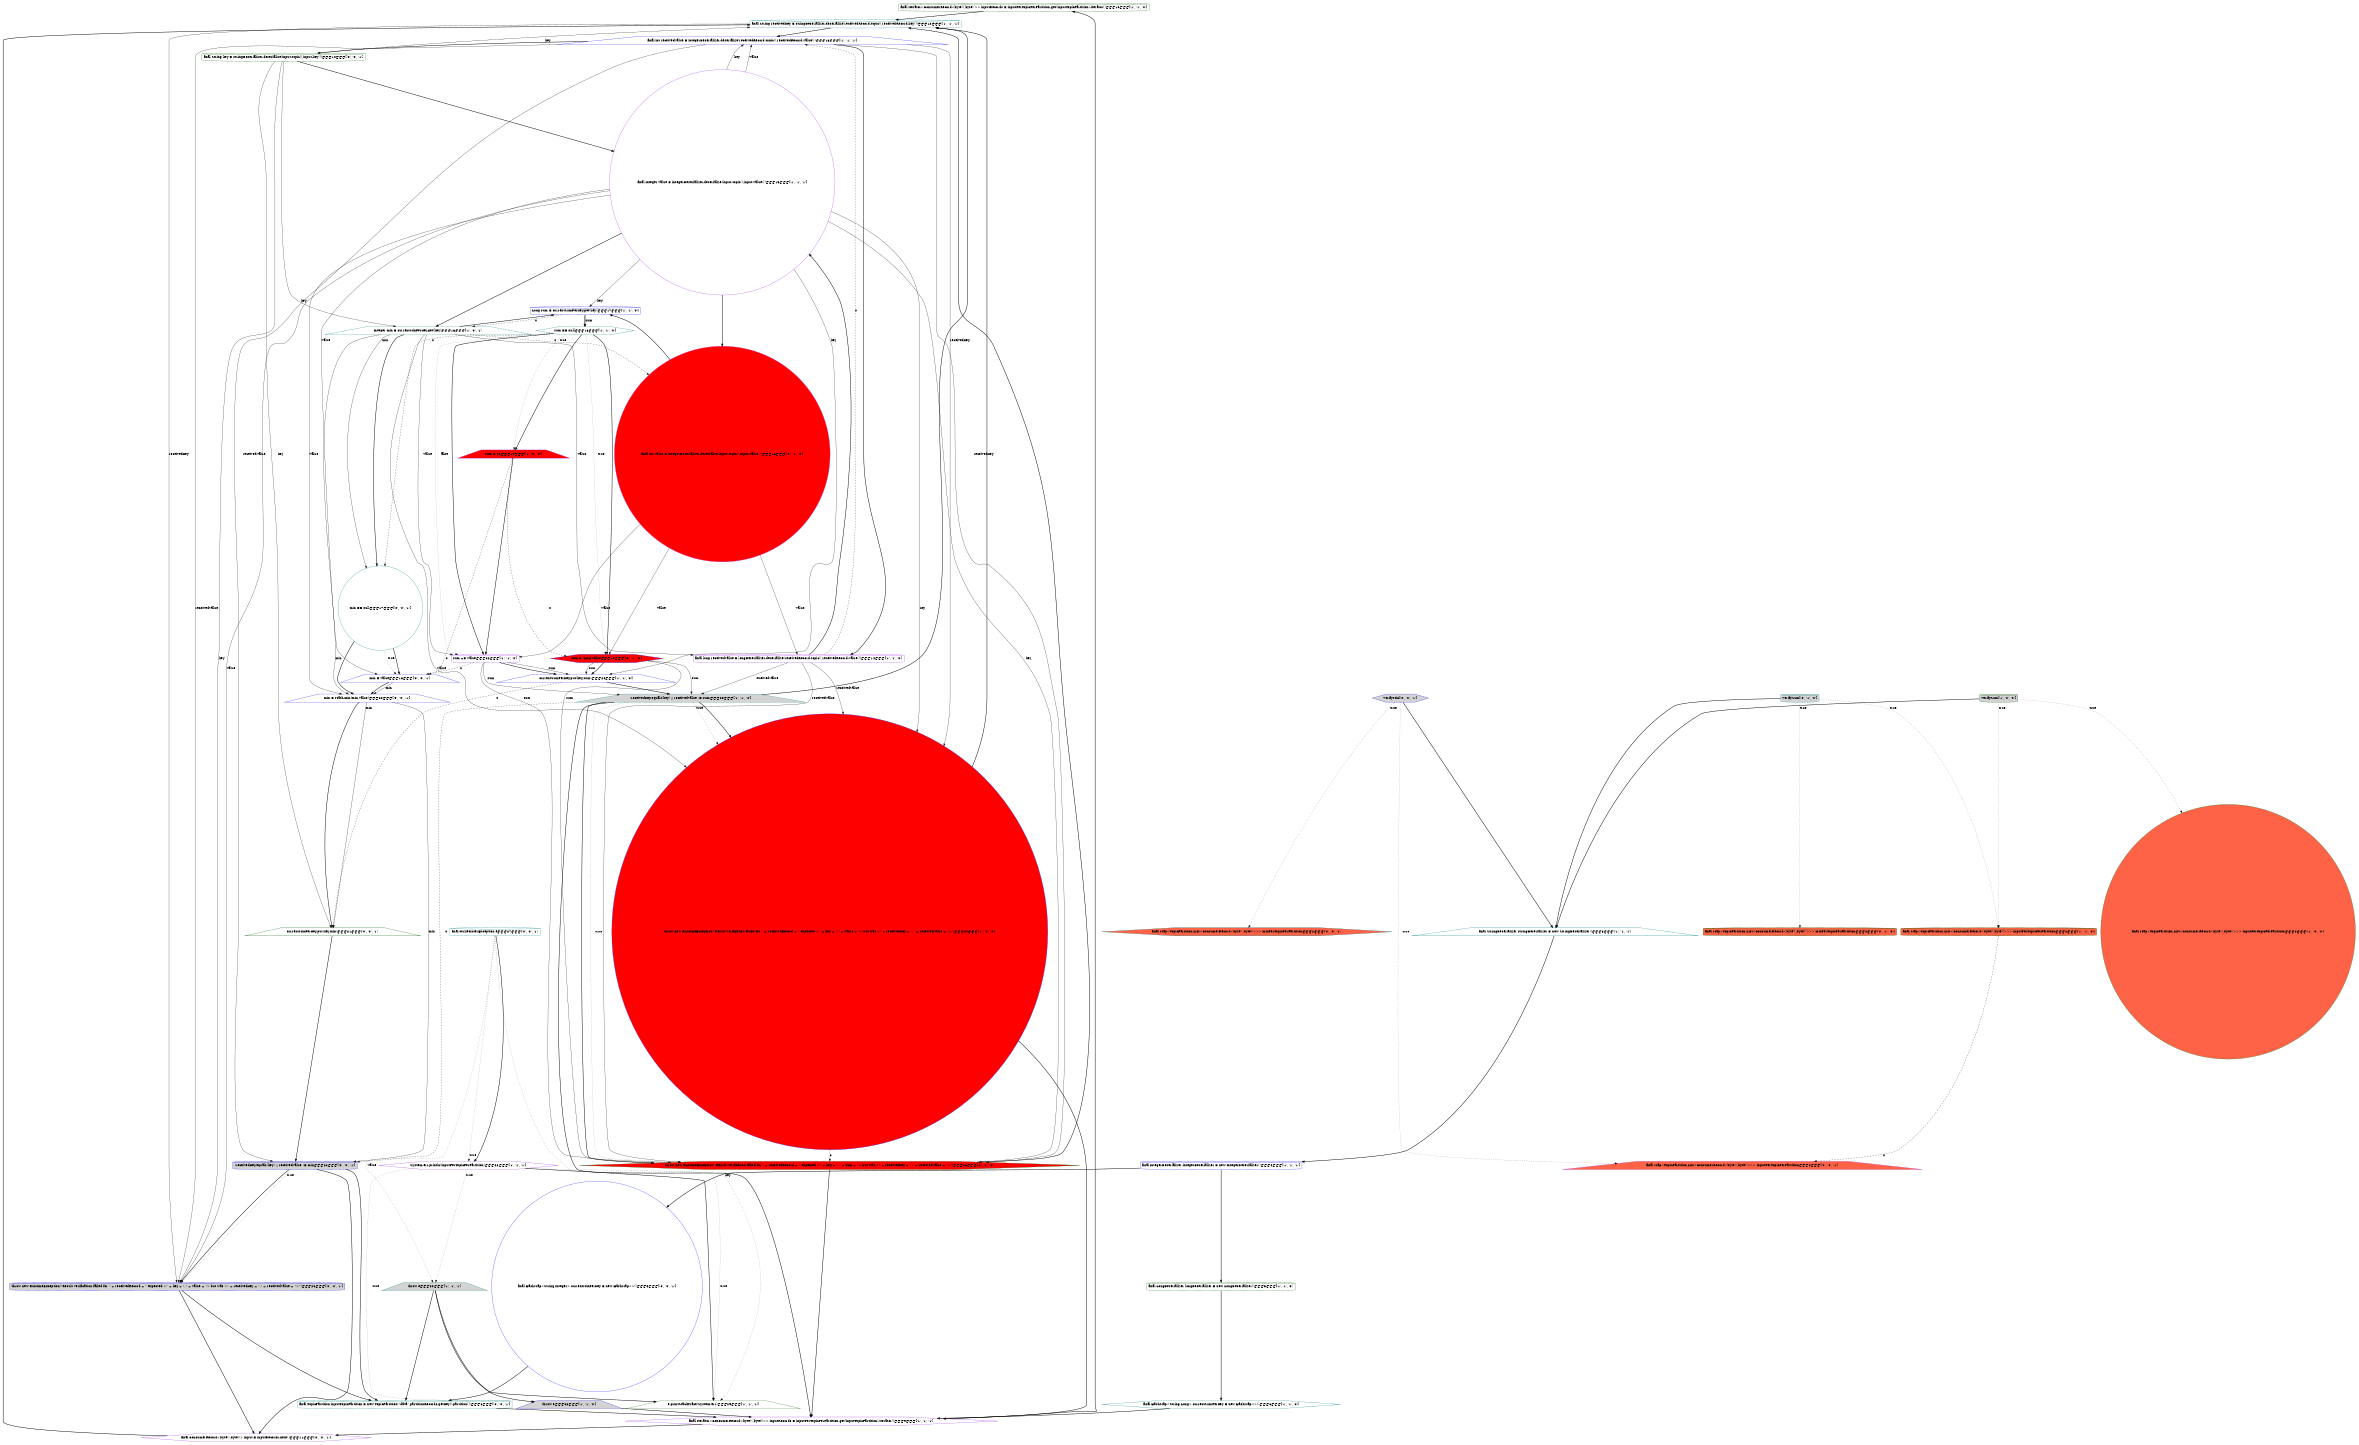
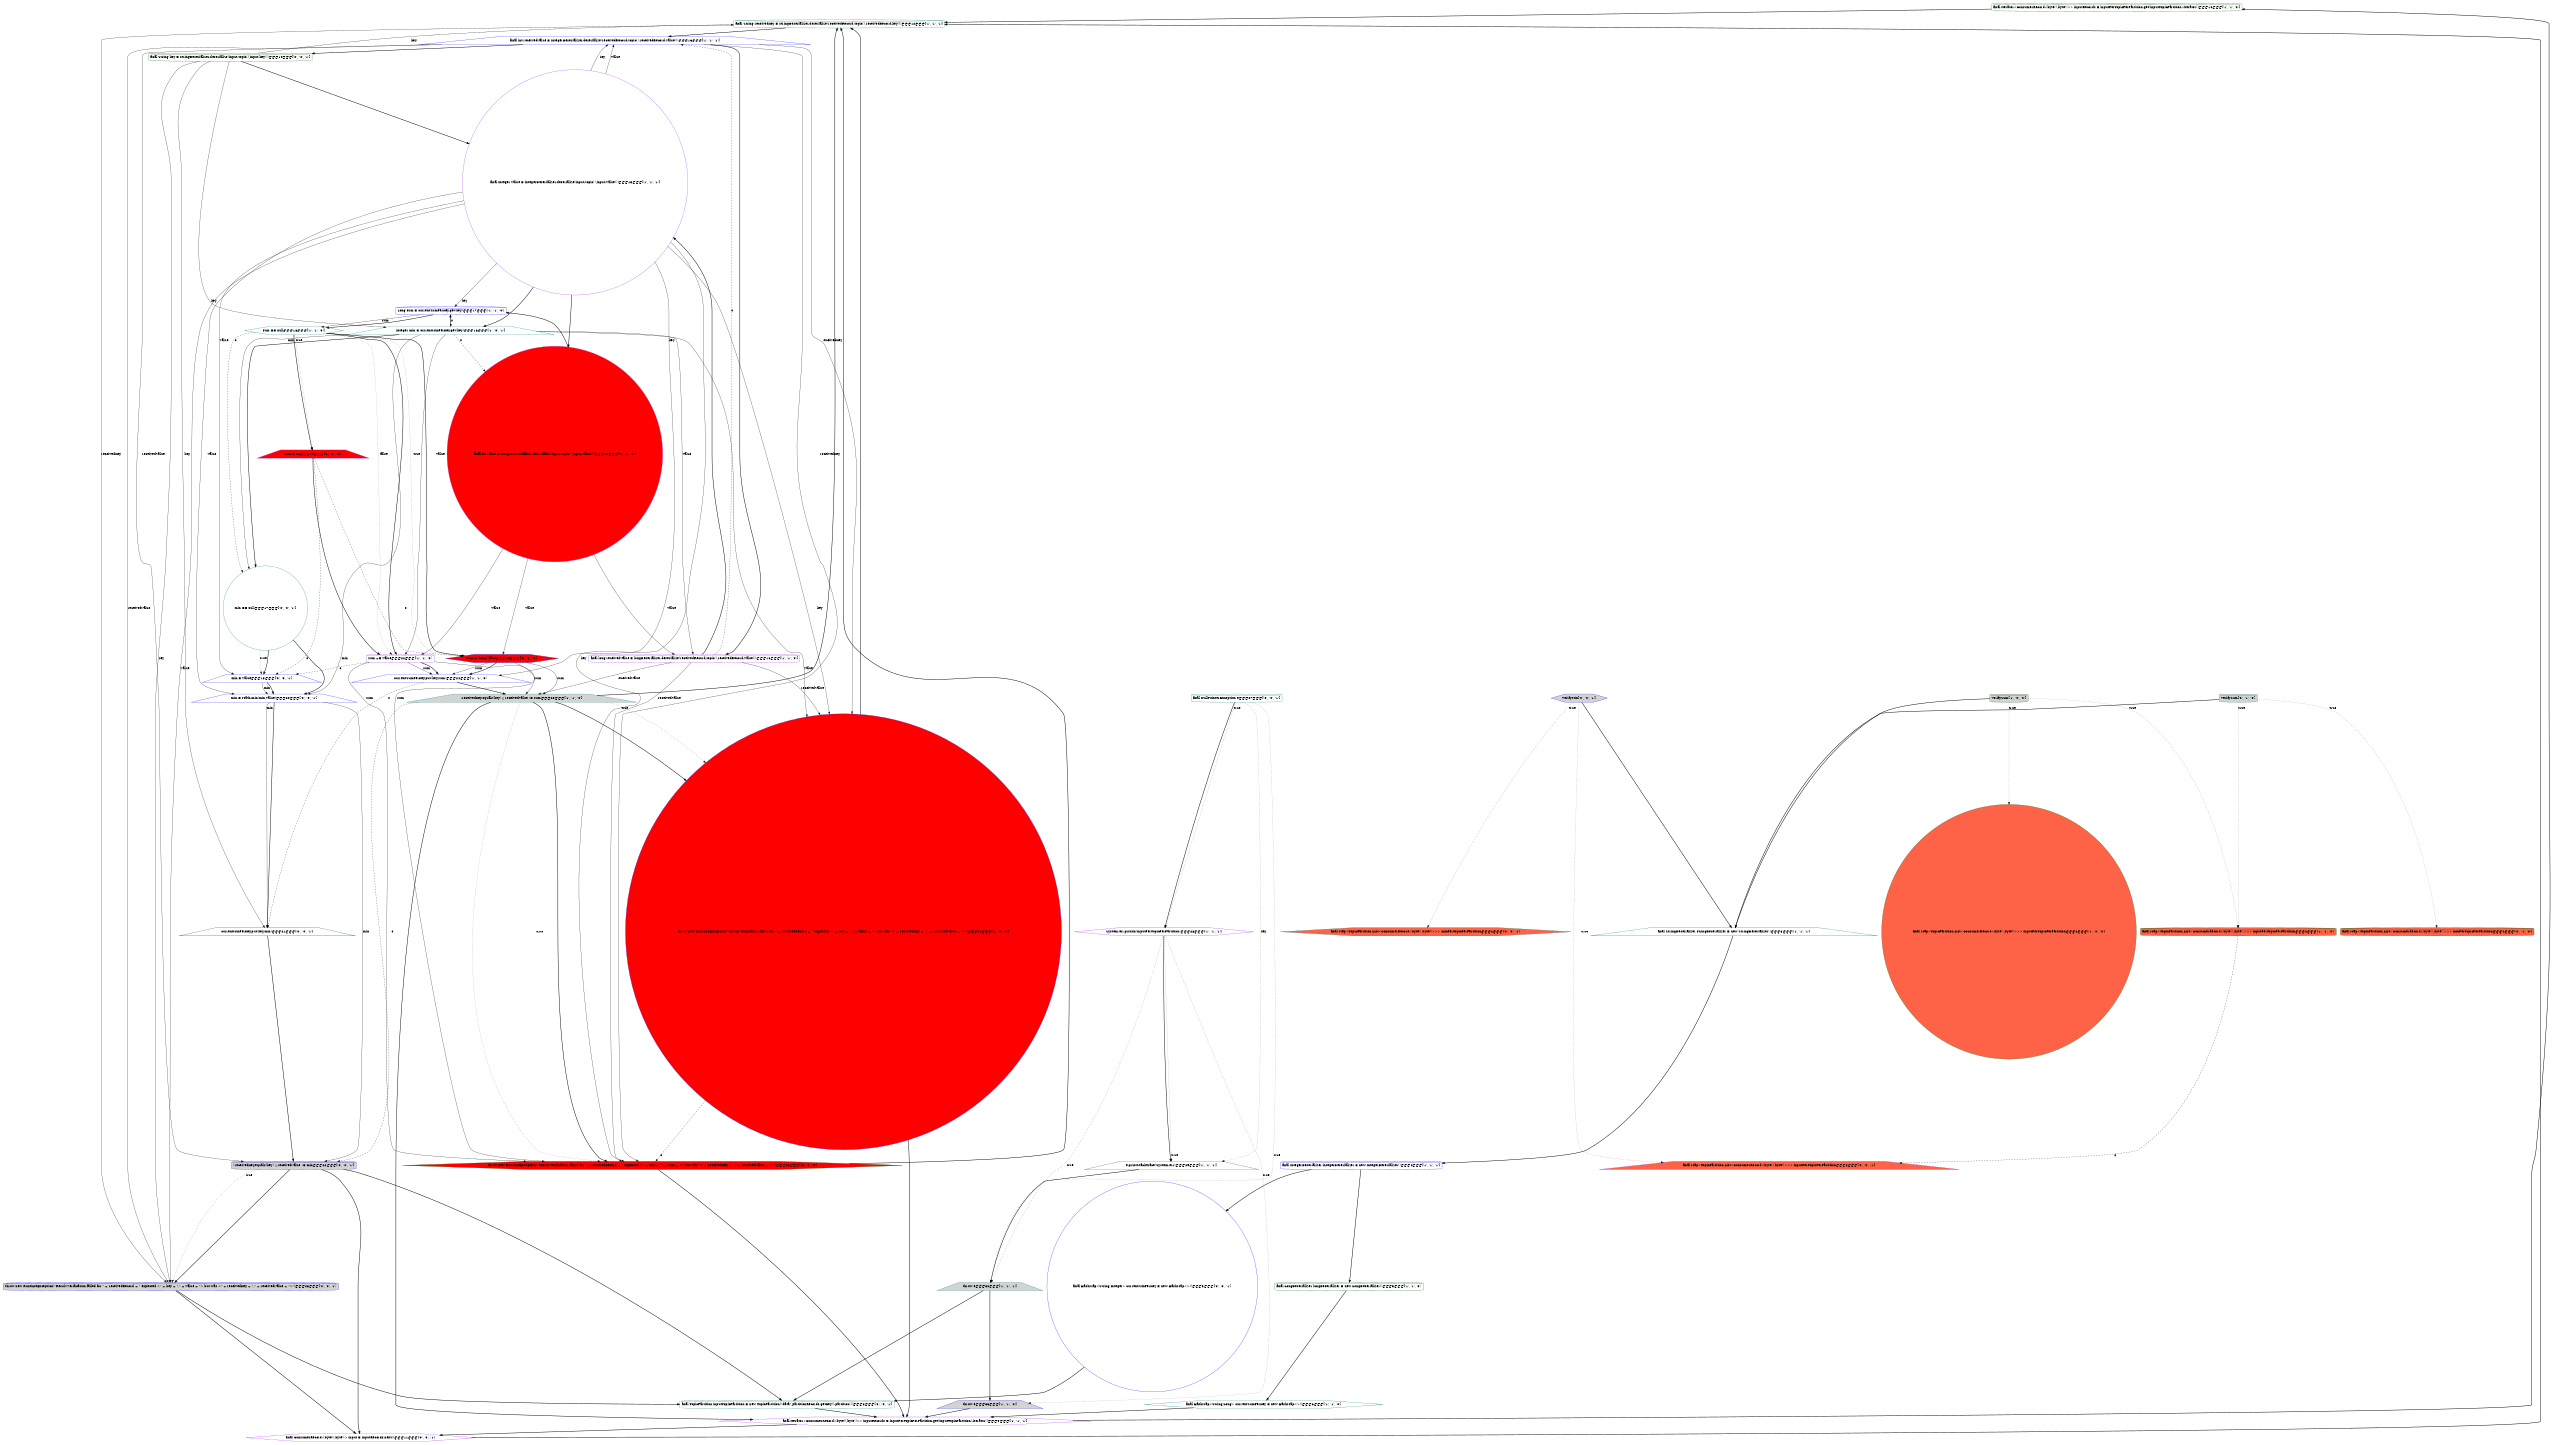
edge "final NullPointerException e@@@27@@@['0', '0', '1']" -> "throw e@@@30@@@['1', '1', '1']": label "value" -> "true"
edge "throw e@@@30@@@['1', '1', '1']" -> "e.printStackTrace(System.err)@@@29@@@['1', '1', '1']": reversed
